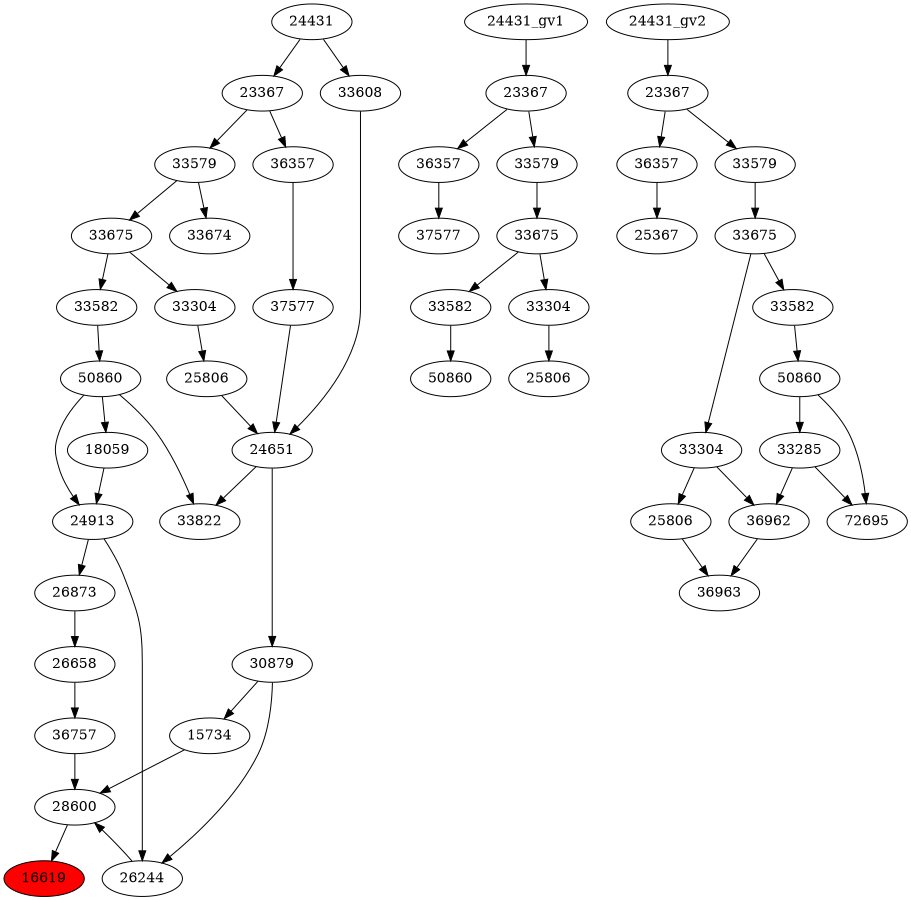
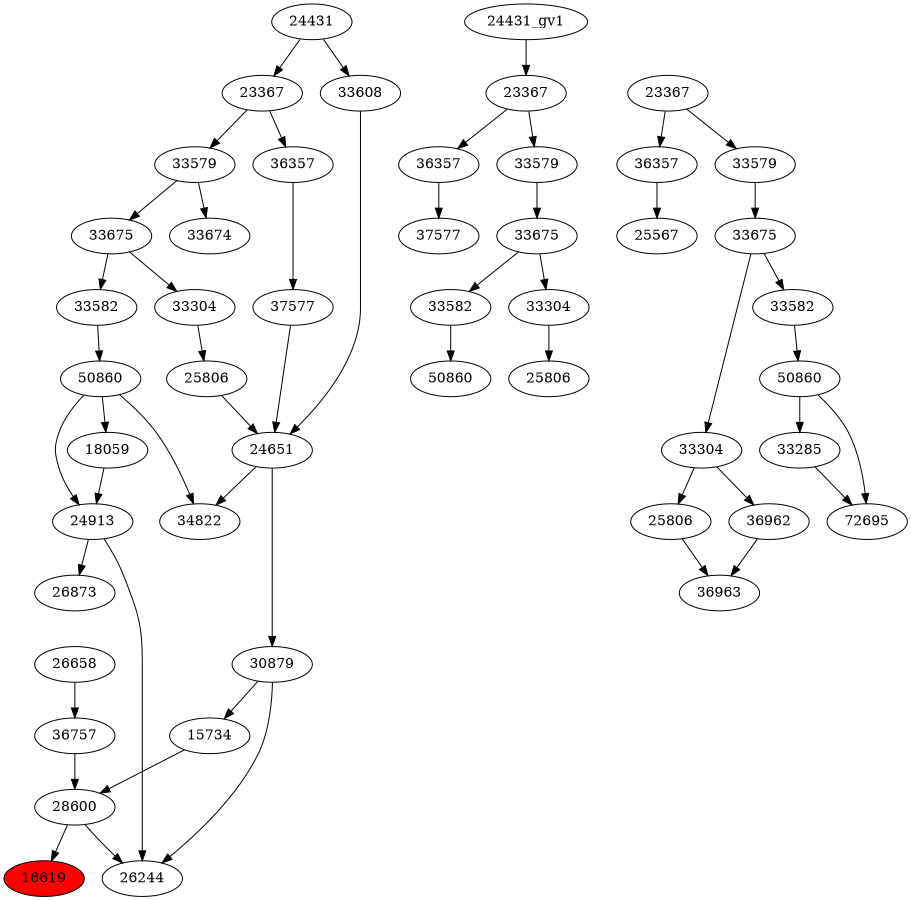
node "24431_gv2": removed
node "25367": label "25367" -> "25567"
edge "33285" -> "36962": removed
node "33822": label "33822" -> "34822"
edge "26873" -> "26658": removed
edge "26244" -> "28600": reversed
